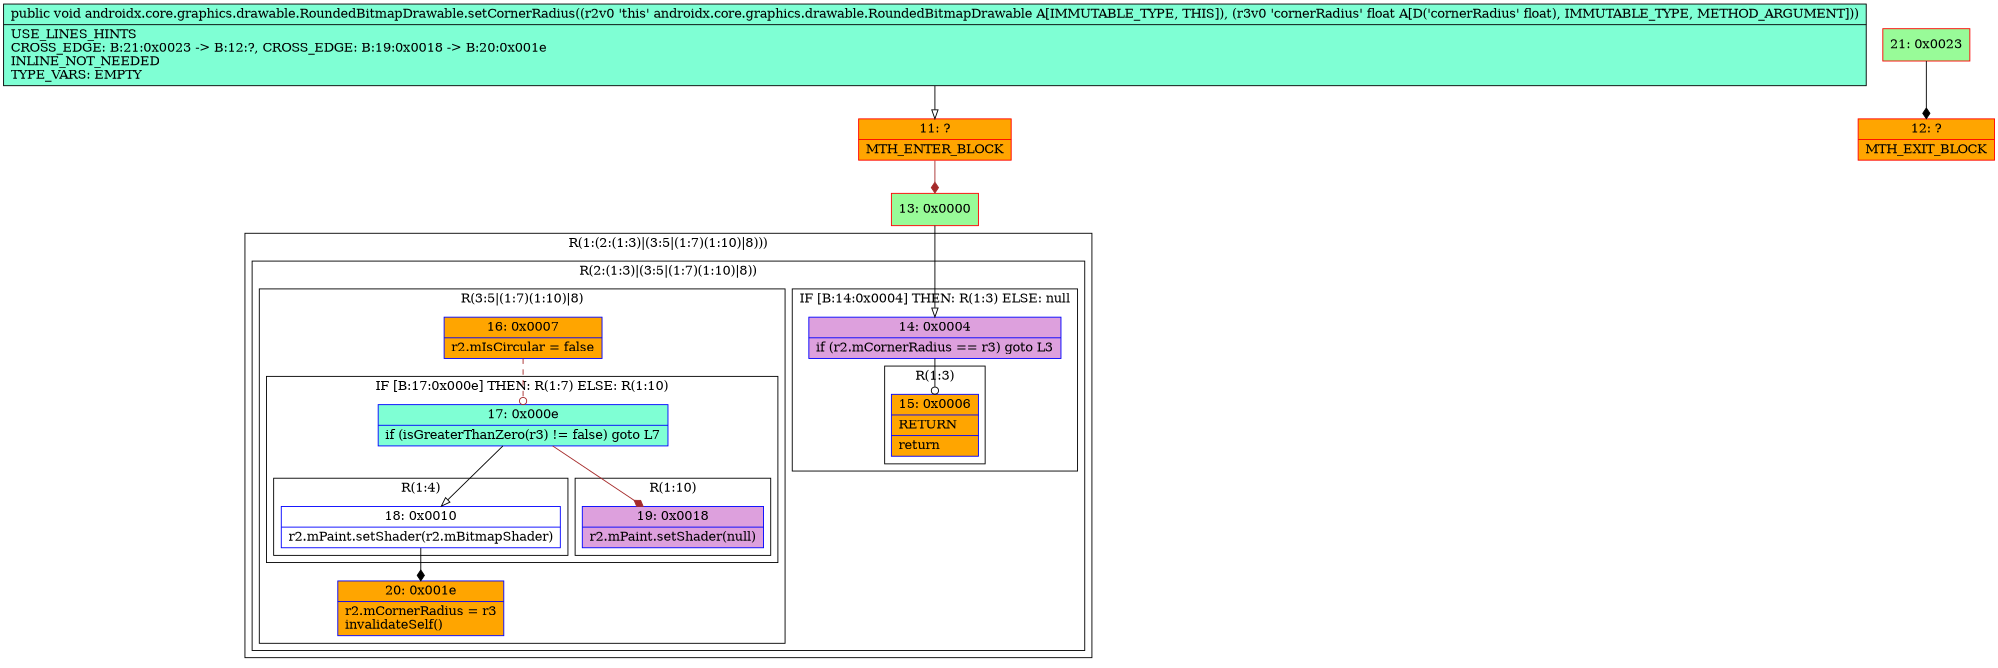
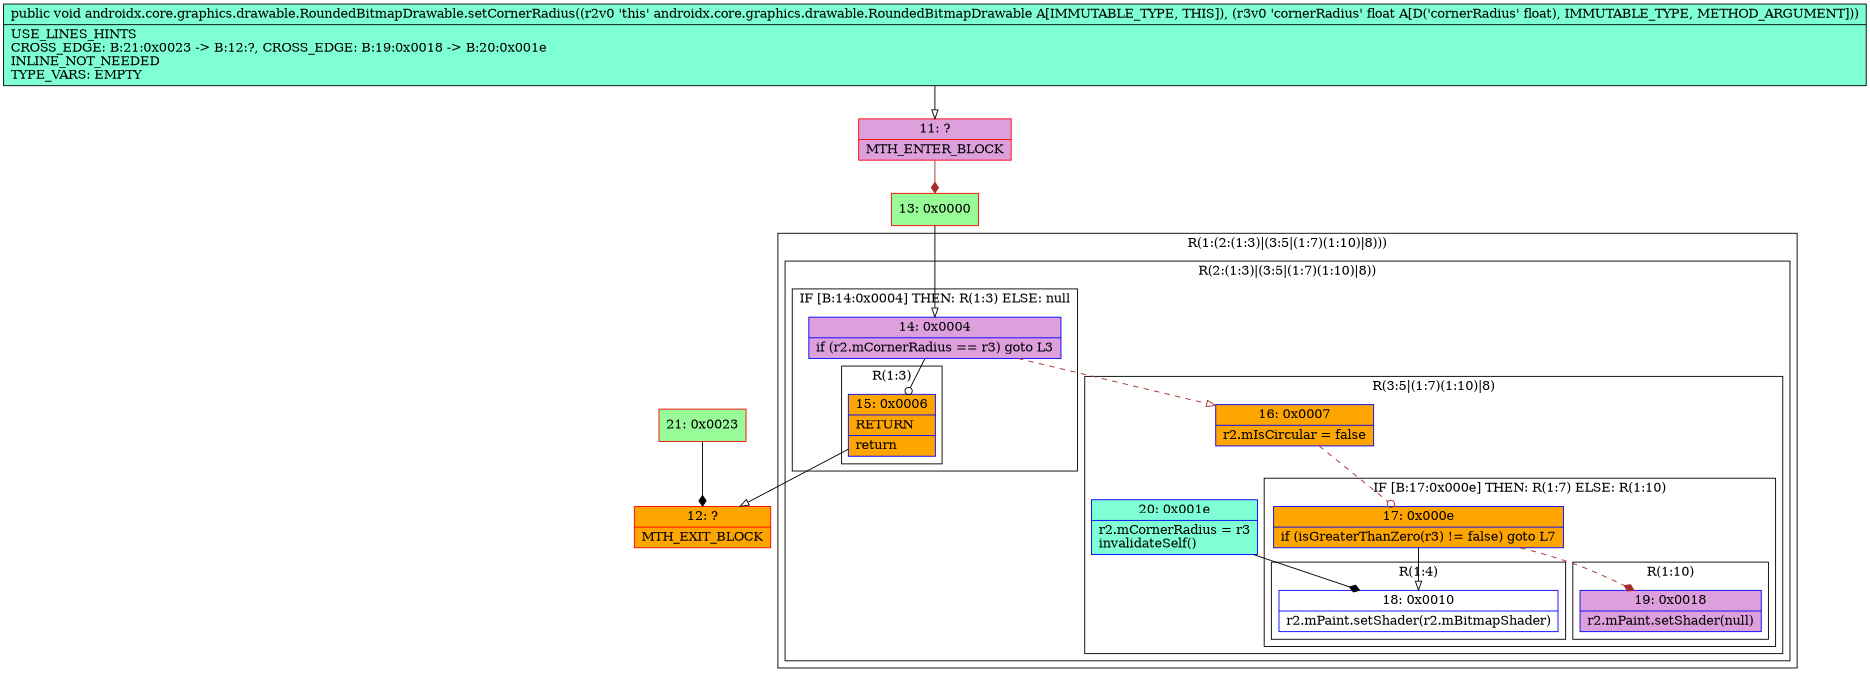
node "11: ?": fillcolor orange -> plum
edge "14: 0x0004" -> "16: 0x0007": added
node "17: 0x000e": fillcolor aquamarine -> orange
edge "17: 0x000e" -> "19: 0x0018": style solid -> dashed
edge "15: 0x0006" -> "12: ?": added
edge "18: 0x0010" -> "20: 0x001e": reversed
node "20: 0x001e": fillcolor orange -> aquamarine
